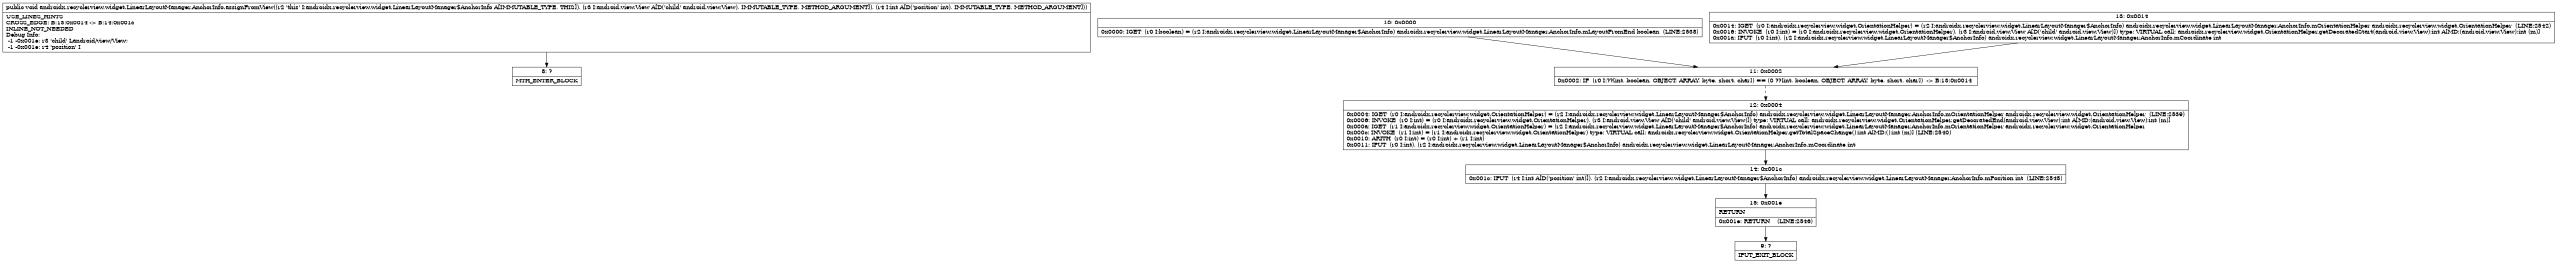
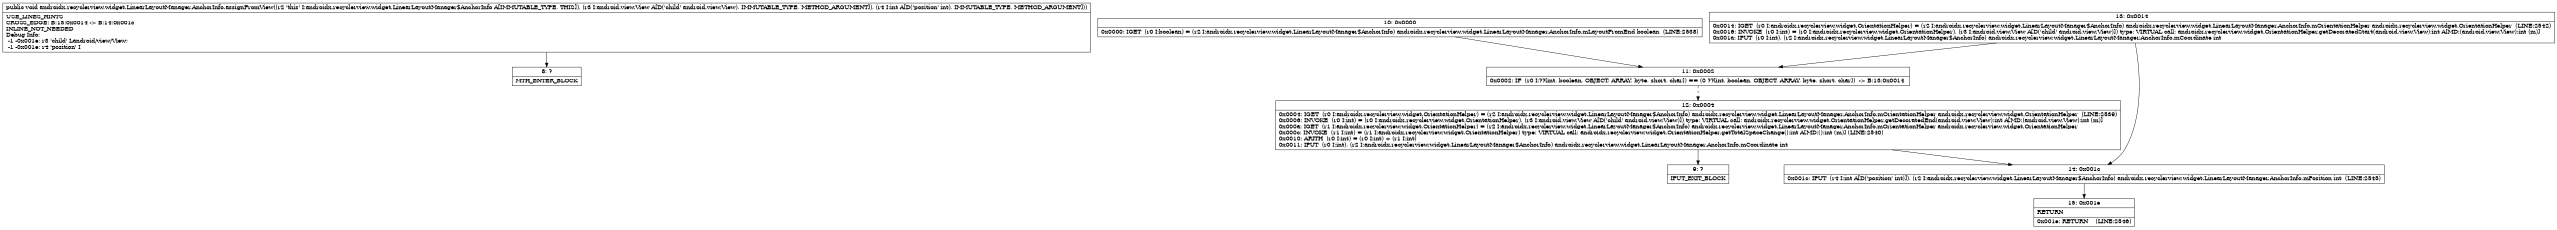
edge "13: 0x0014" -> "14: 0x001c": added
edge "15: 0x001e" -> "9: ?": now "12: 0x0004" -> "9: ?"
